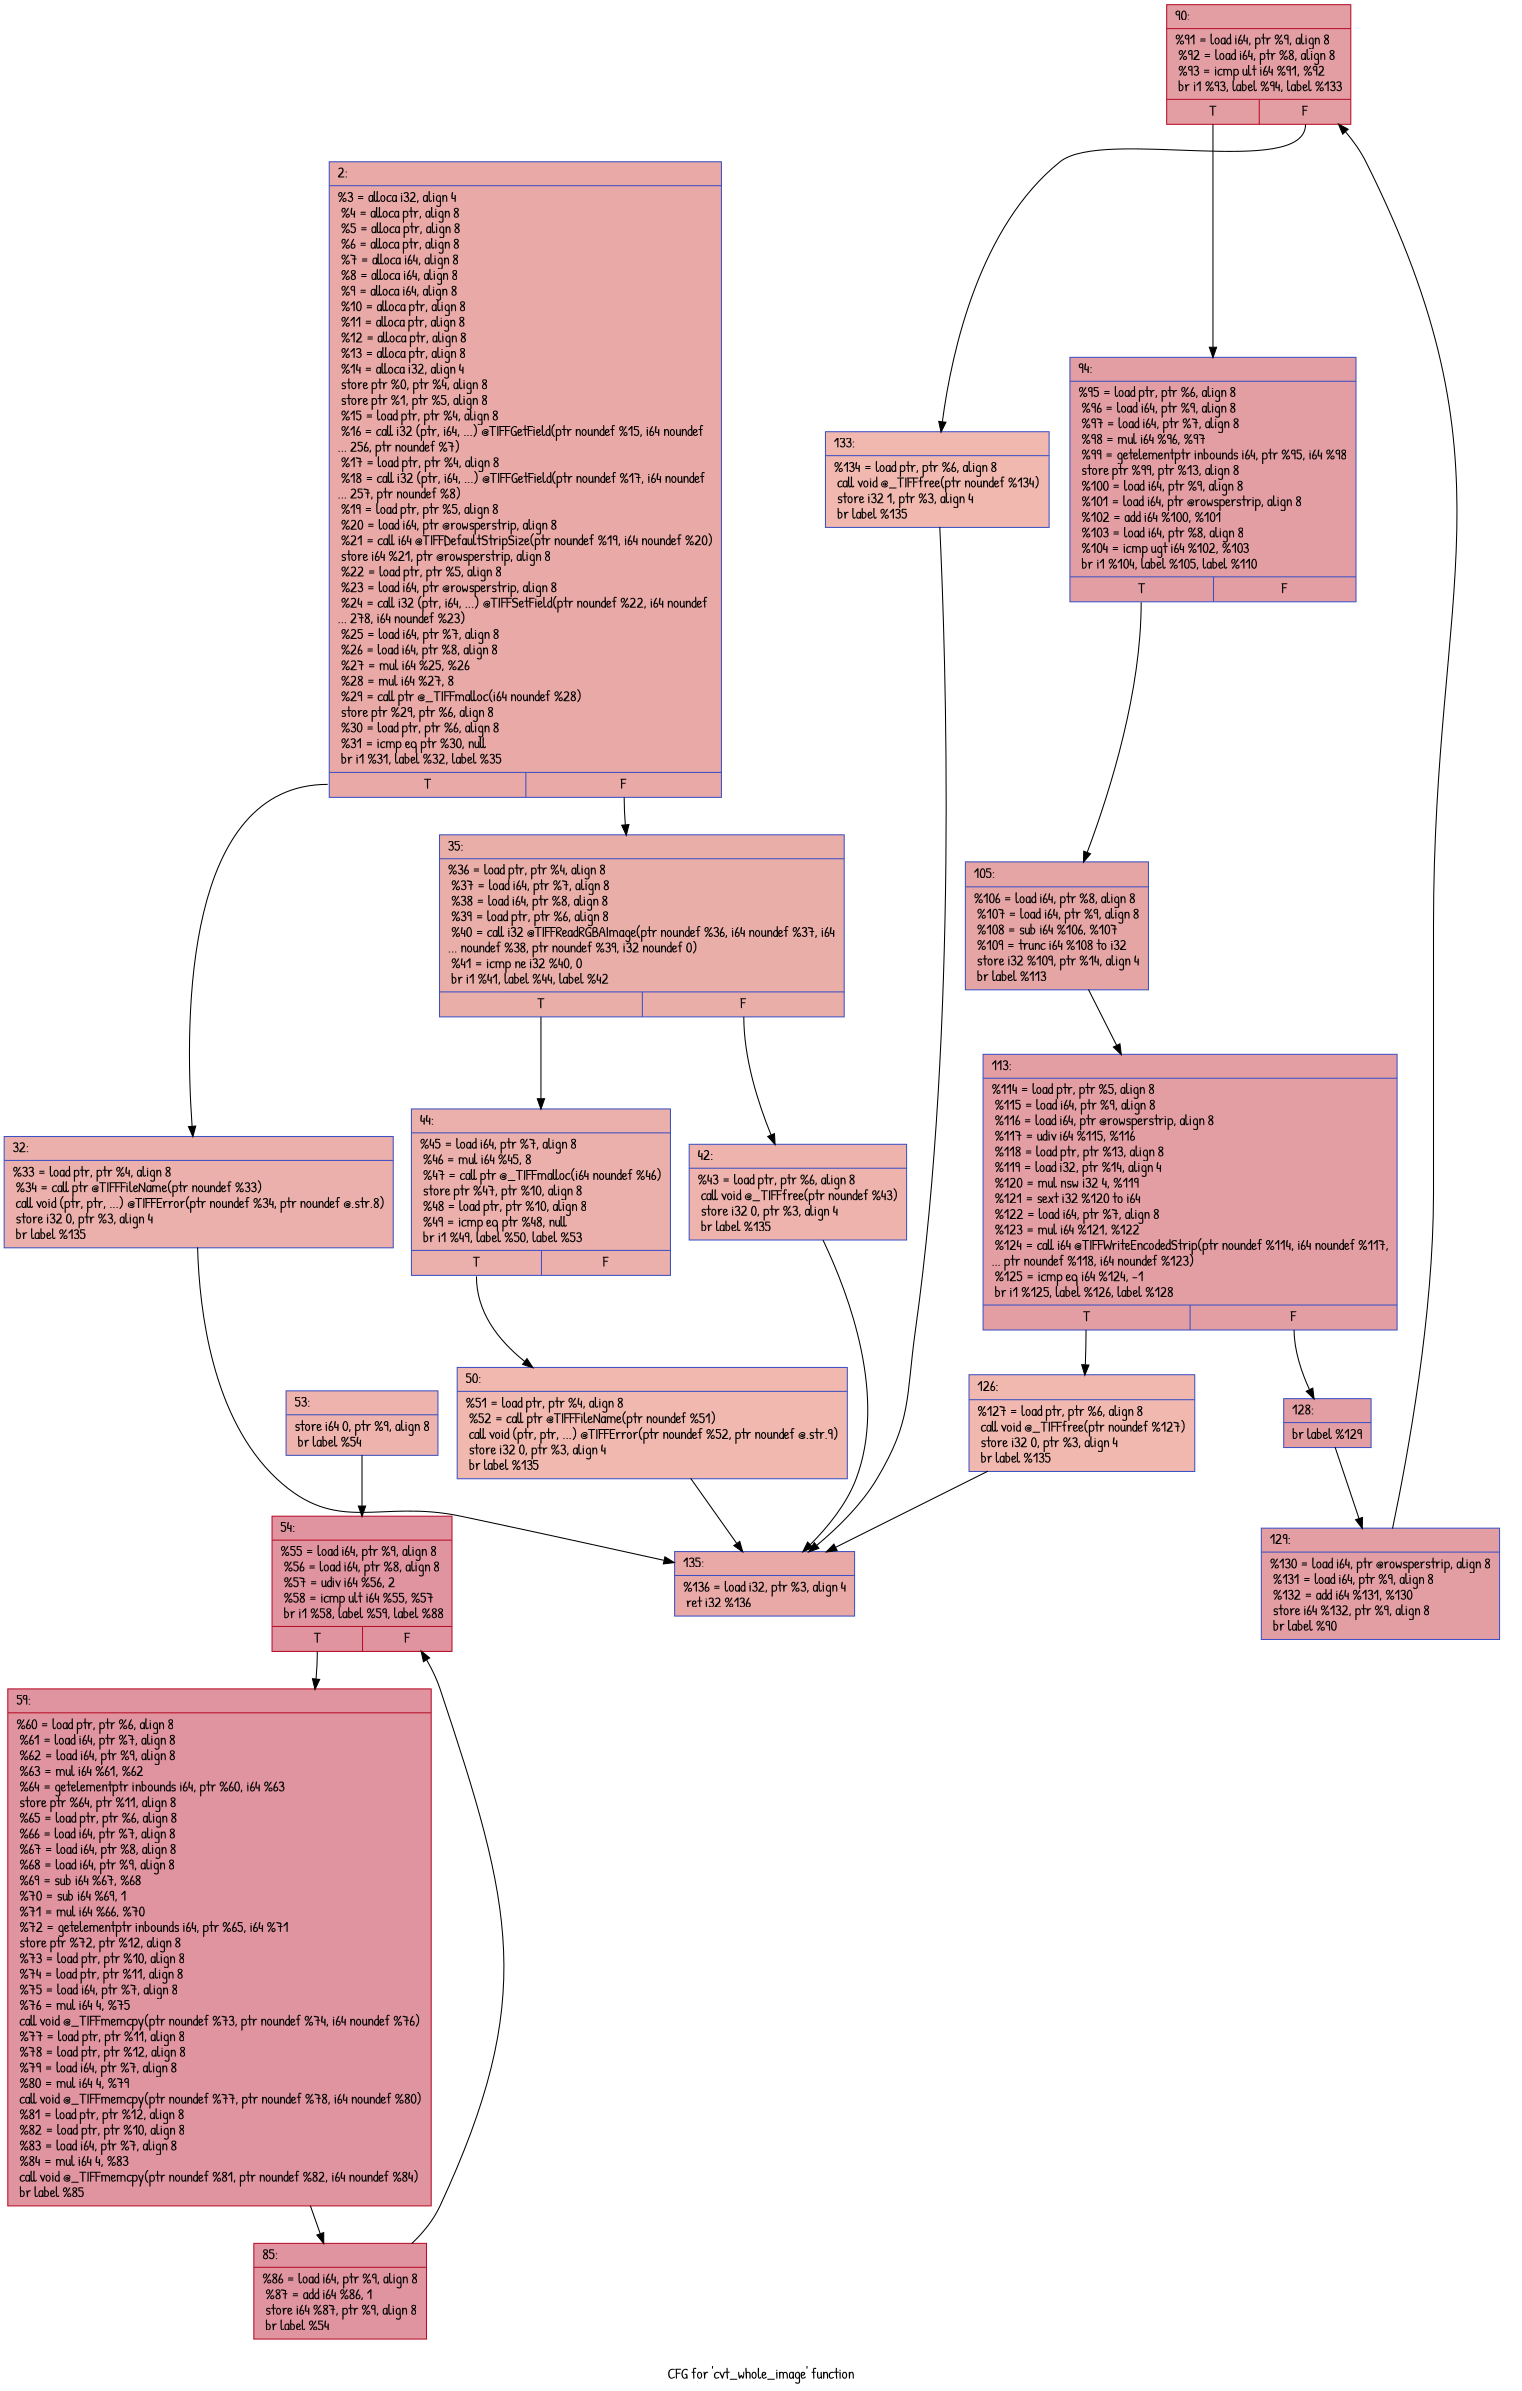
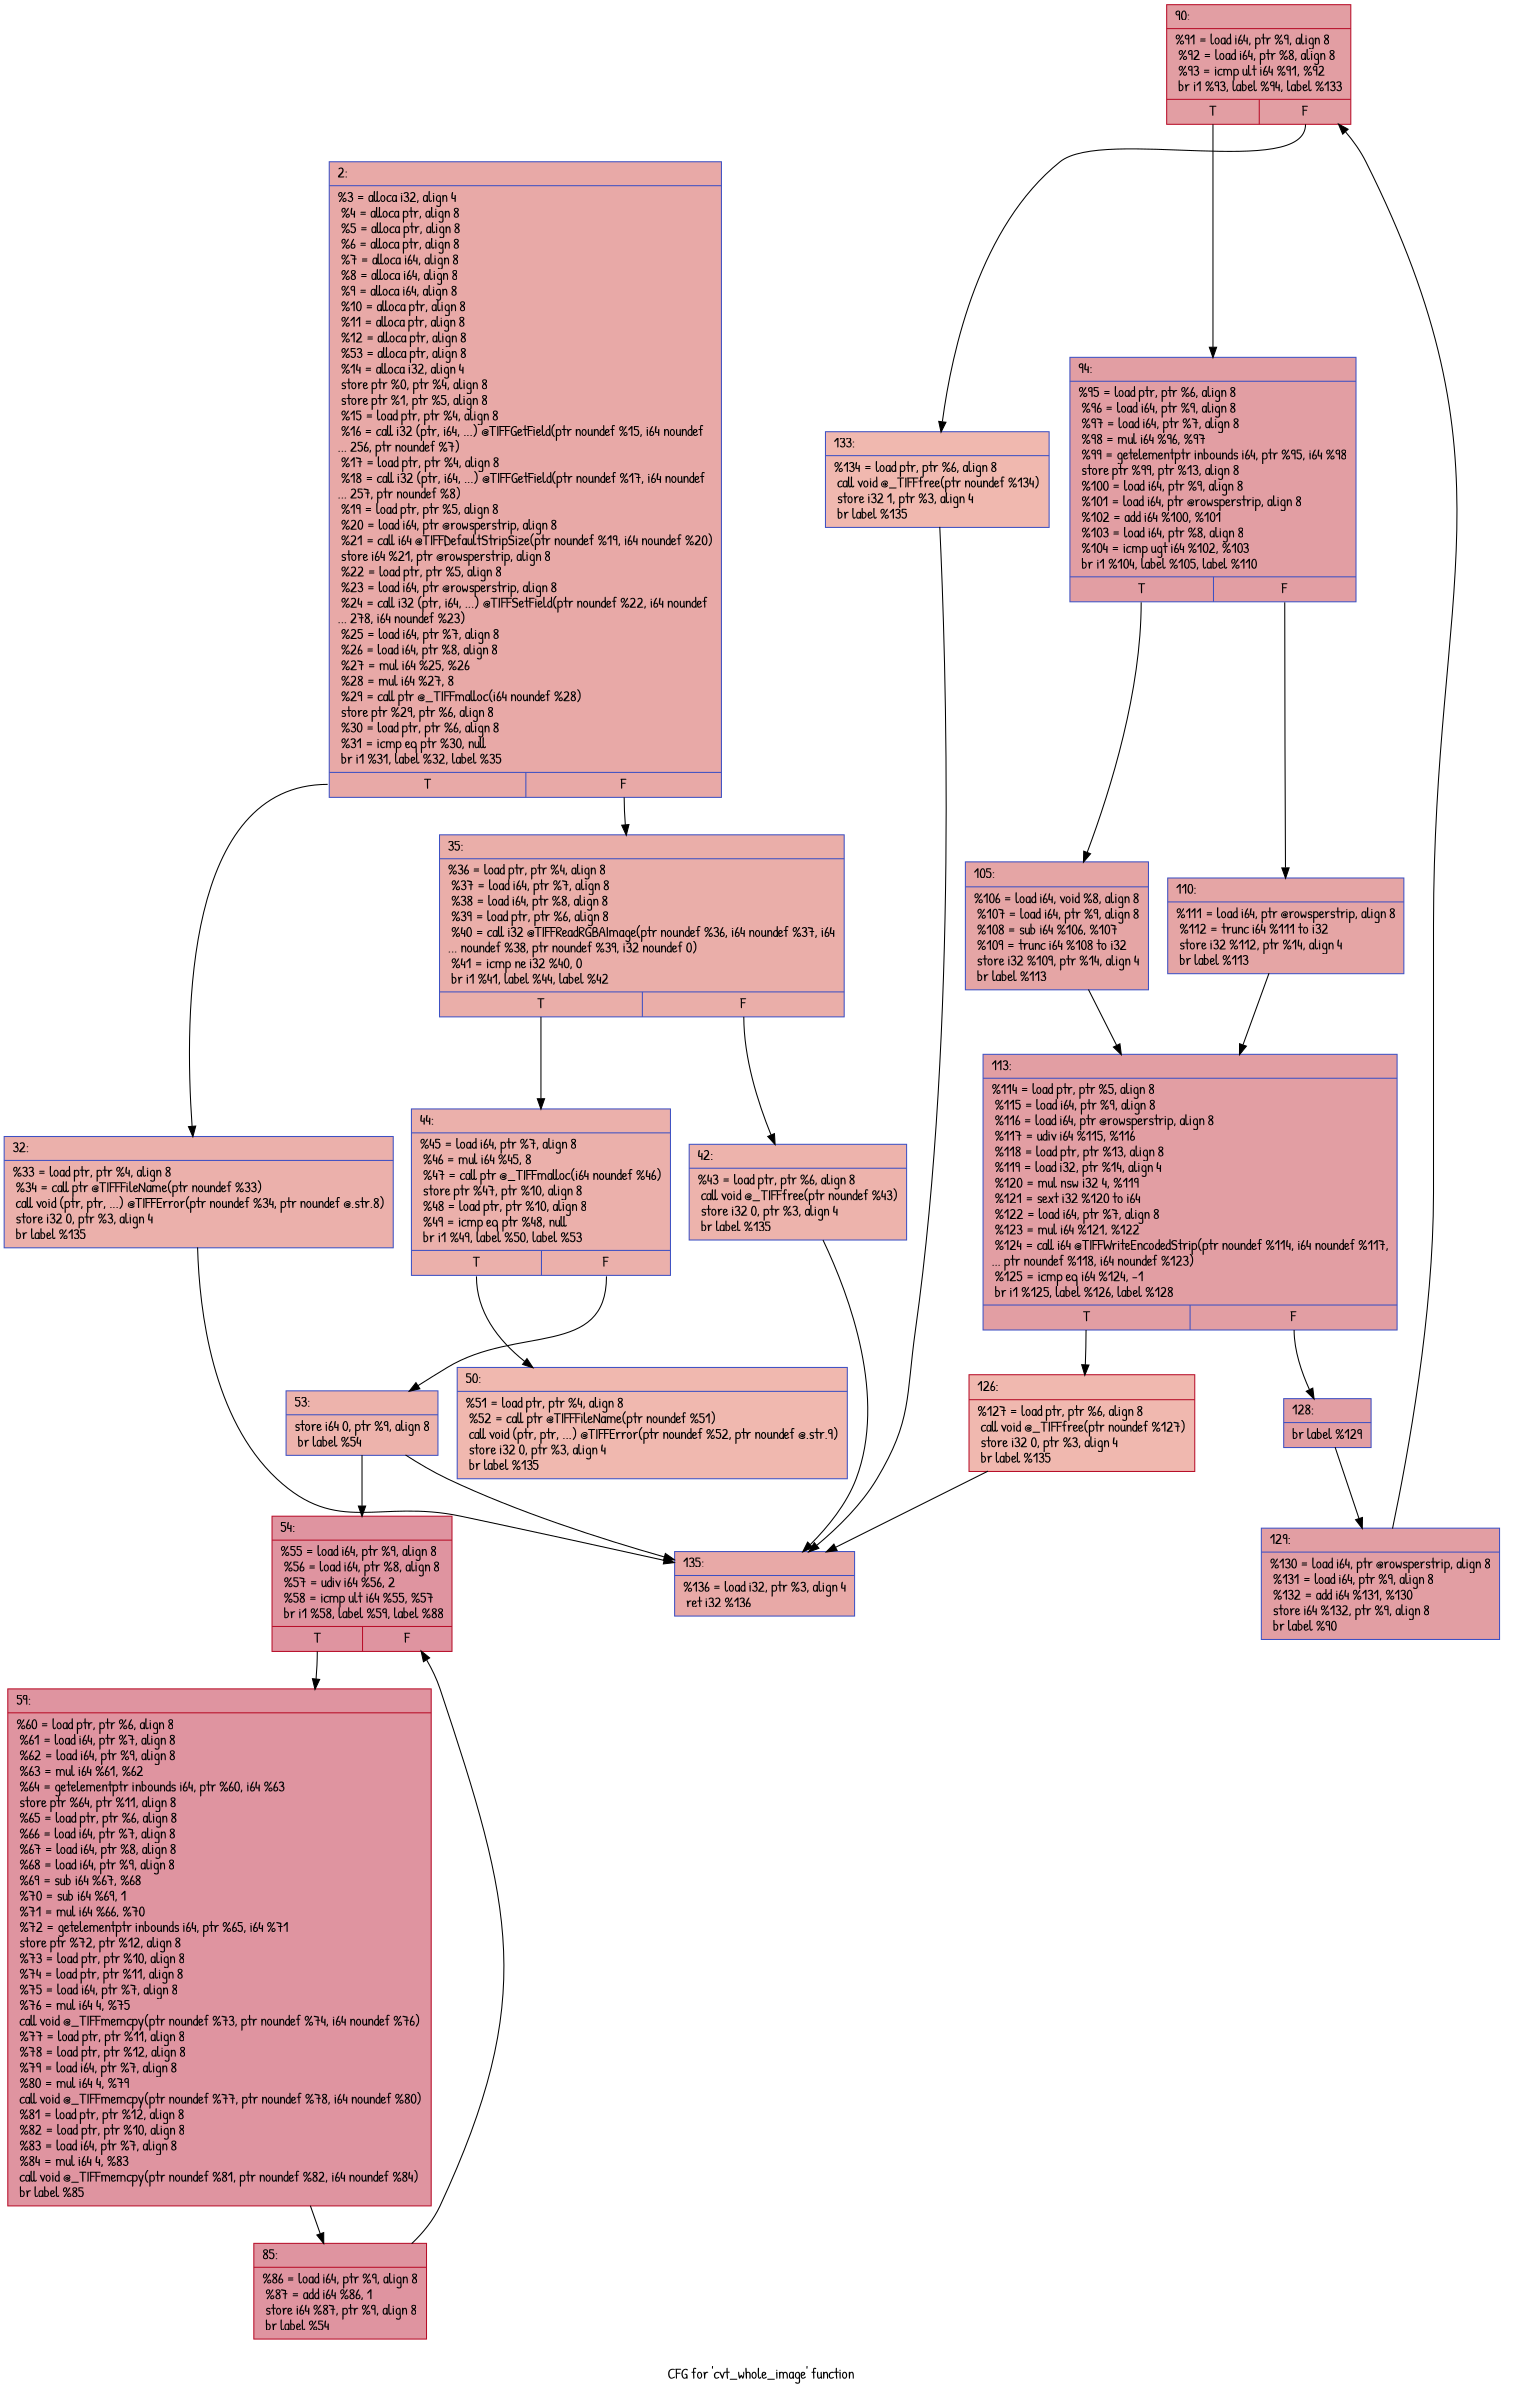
node "2:": text "%13 = alloca ptr, align 8" -> "%53 = alloca ptr, align 8"
node "105:": text "%106 = load i64, ptr %8, align 8" -> "%106 = load i64, void %8, align 8"
node "110:": added
edge "44:" -> "53:": added
node "126:": color #3d50c3ff -> #b70d28ff
edge "50:" -> "135:": now "53:" -> "135:"
